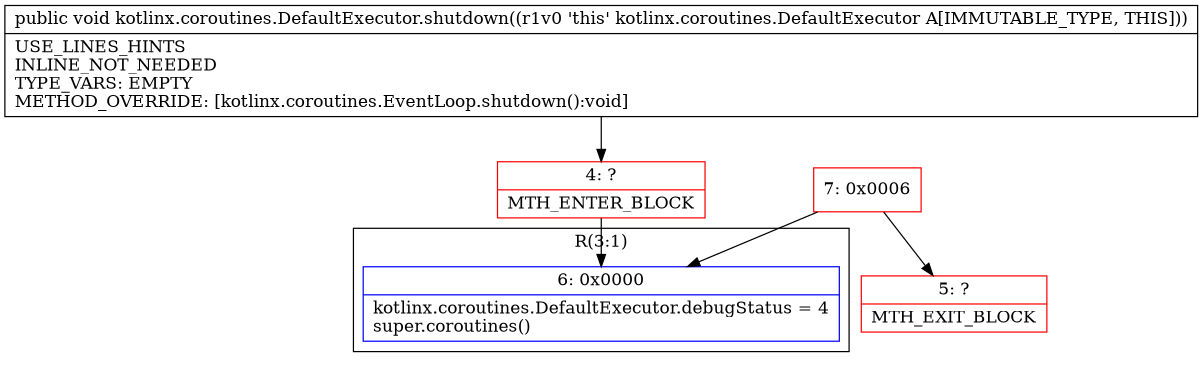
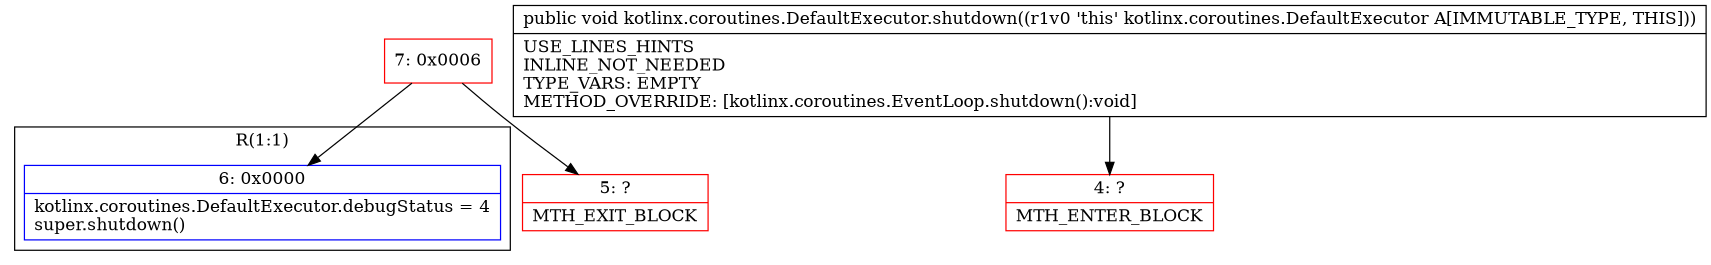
edge "4: ?" -> "6: 0x0000": removed
cluster "R(3:1)": label "R(3:1)" -> "R(1:1)"
node "6: 0x0000": text "super.coroutines()" -> "super.shutdown()"
